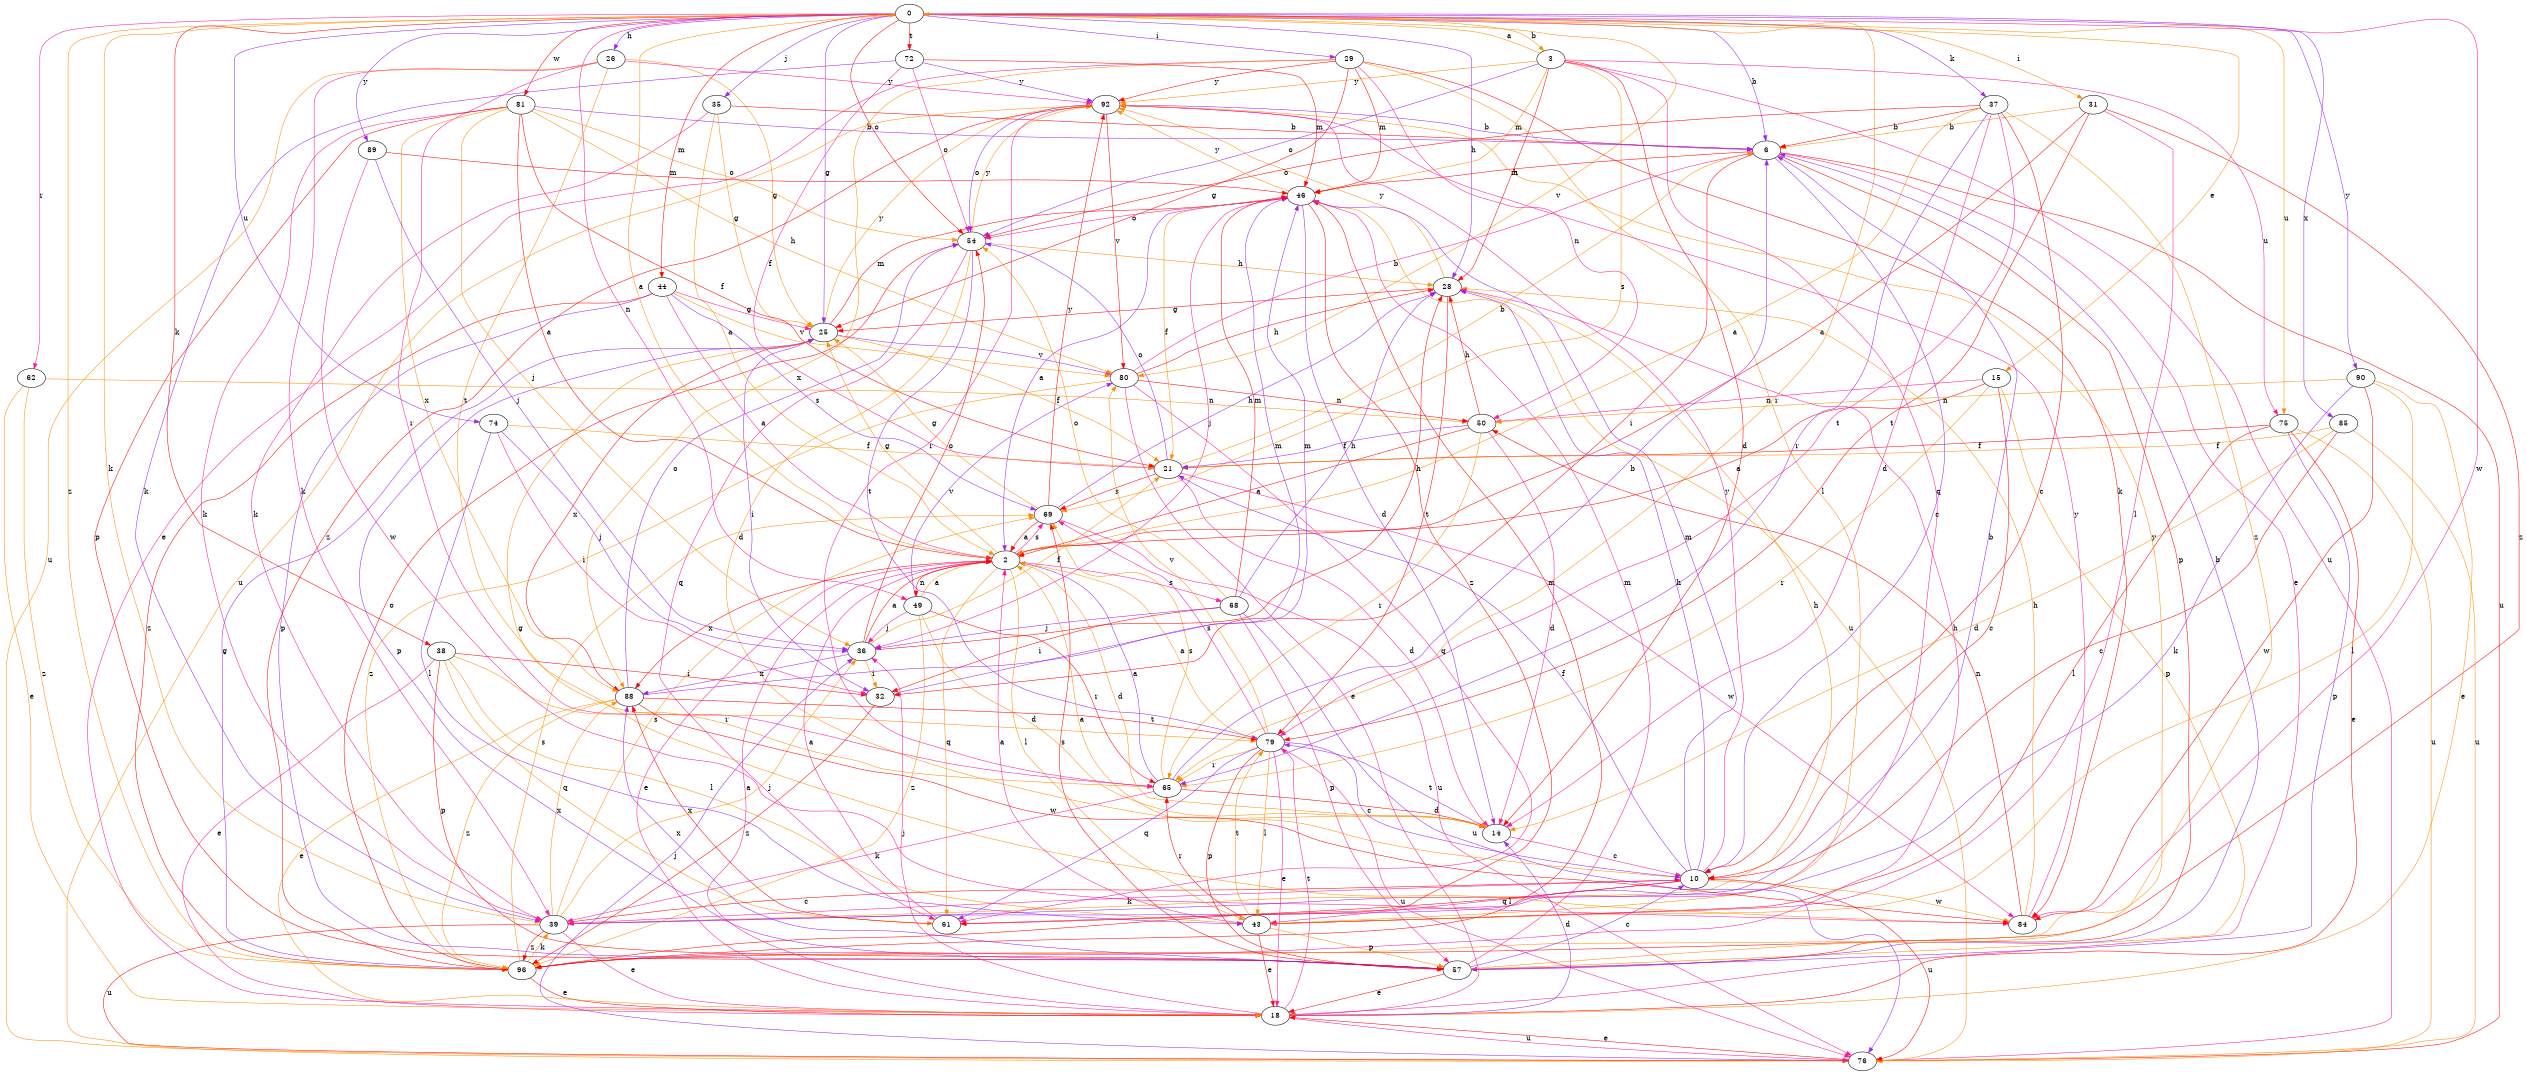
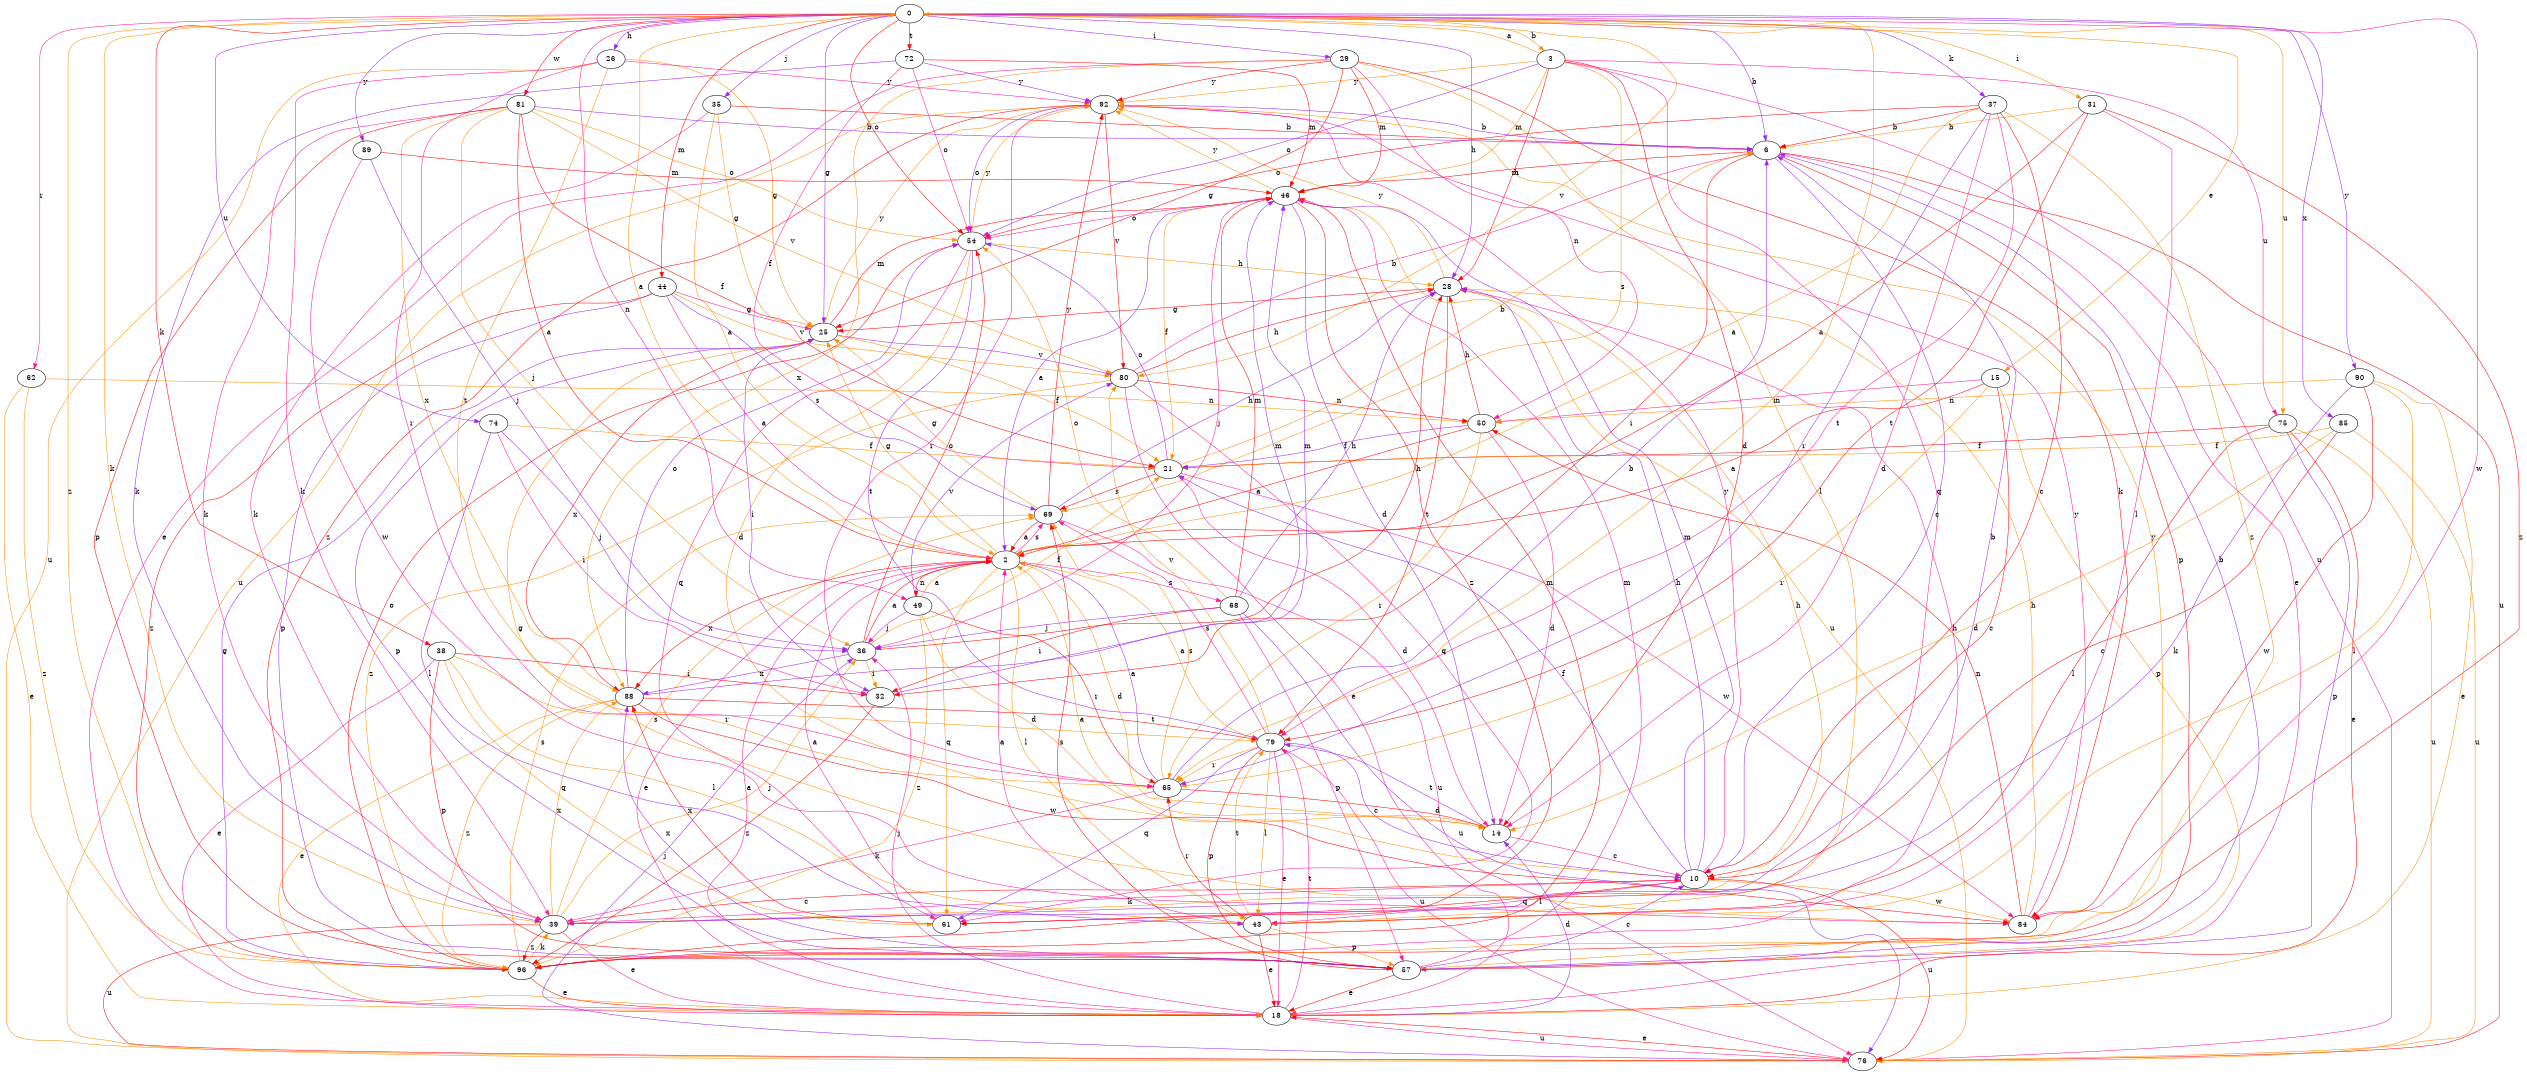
edge "81" -> "80": label "h" -> "v"
